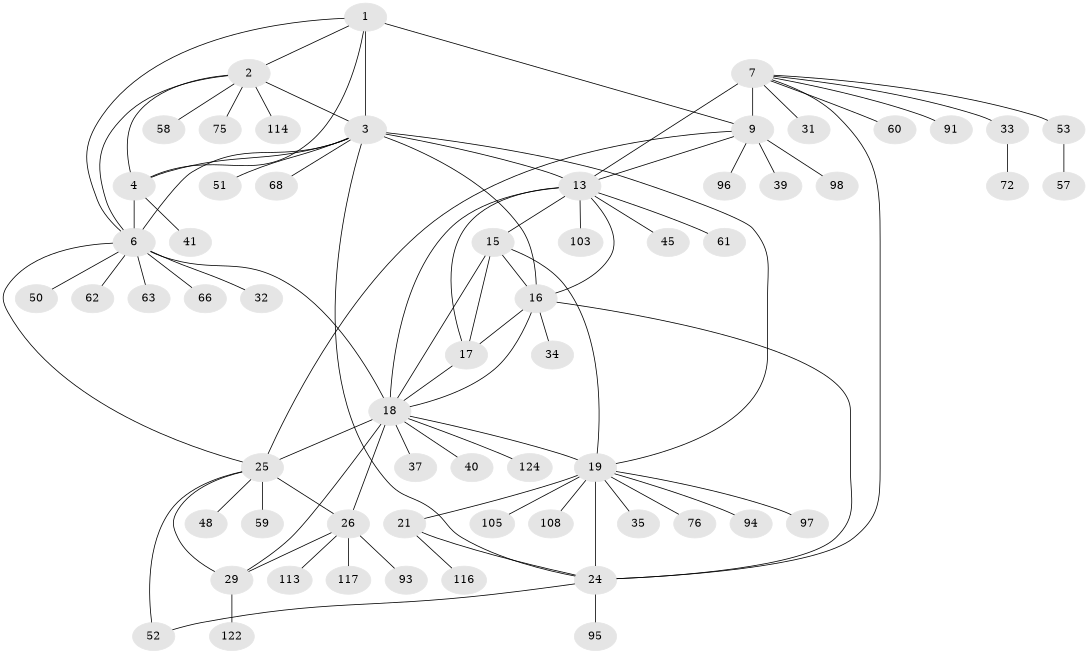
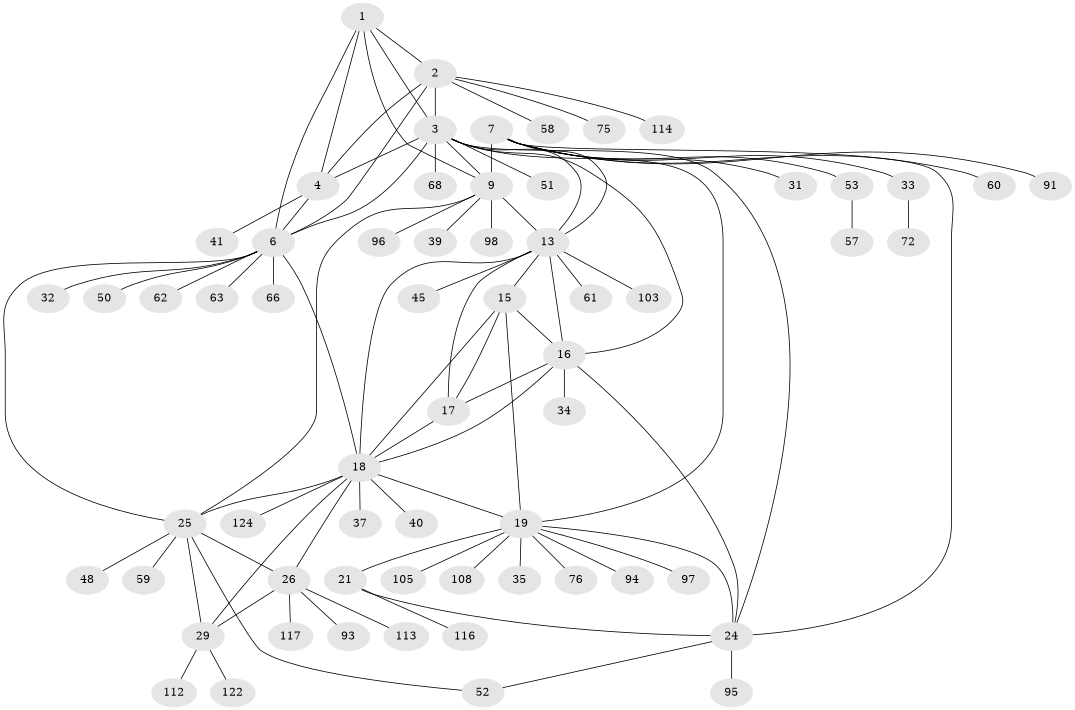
edge "3" -- "9": added
node "112": added
